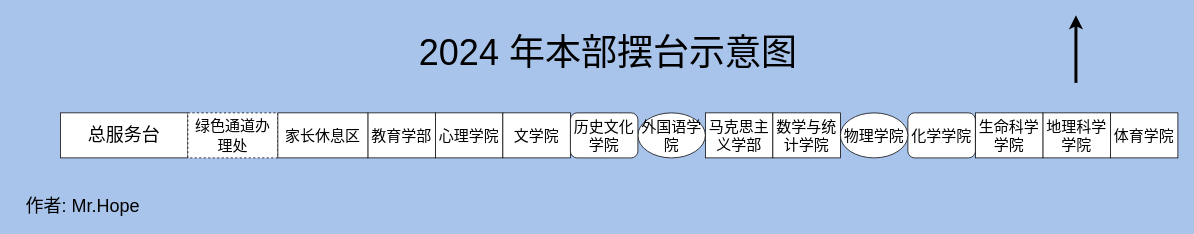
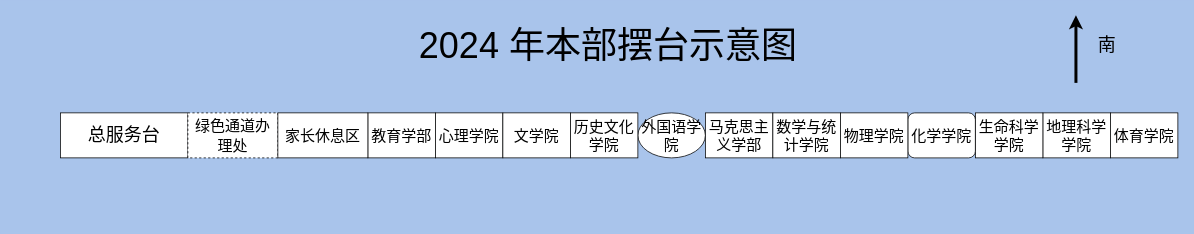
node "南": added
node "2024 年本部摆台示意图": moved (608, 53) -> (608, 45)
node "历史文化学院": shape rounded rectangle -> rectangle
node "物理学院": shape ellipse -> rectangle
node "作者: Mr.Hope": removed
